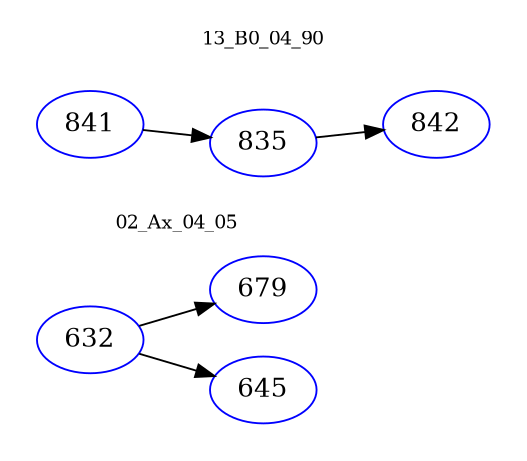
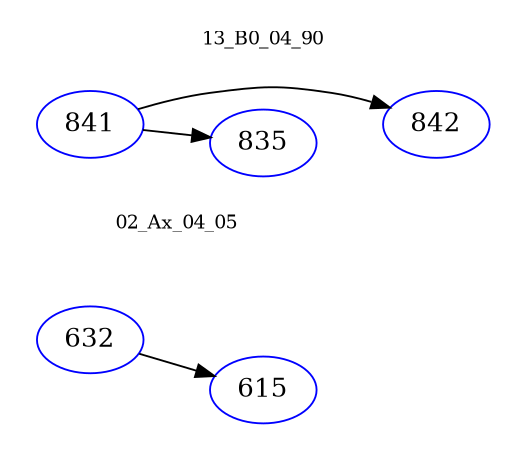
edge "835" -> "842": now "841" -> "842"
node "679": removed
node "645": label "645" -> "615"
